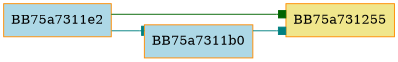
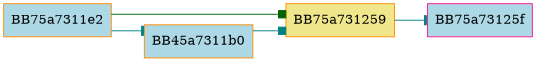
node "BB75a731255": label "BB75a731255" -> "BB75a731259"
node "BB75a73125f": added
node "BB75a7311b0": label "BB75a7311b0" -> "BB45a7311b0"
